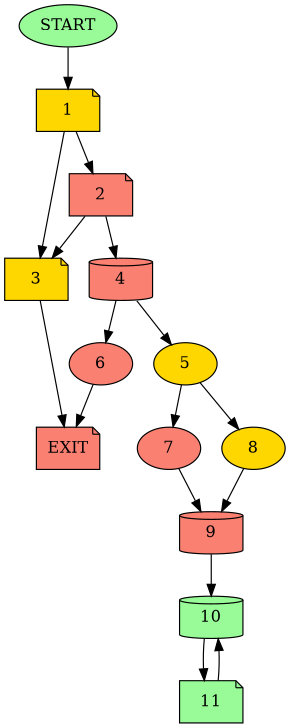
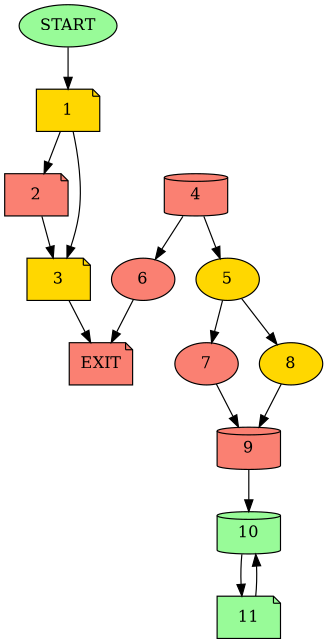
edge "2" -> "4": removed
